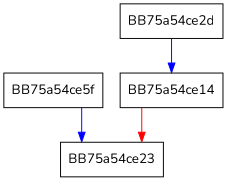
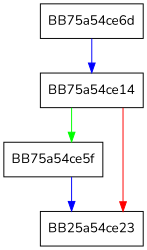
node "BB75a54ce2d": label "BB75a54ce2d" -> "BB75a54ce6d"
edge "BB75a54ce14" -> "BB75a54ce5f": added
node "BB75a54ce23": label "BB75a54ce23" -> "BB25a54ce23"
